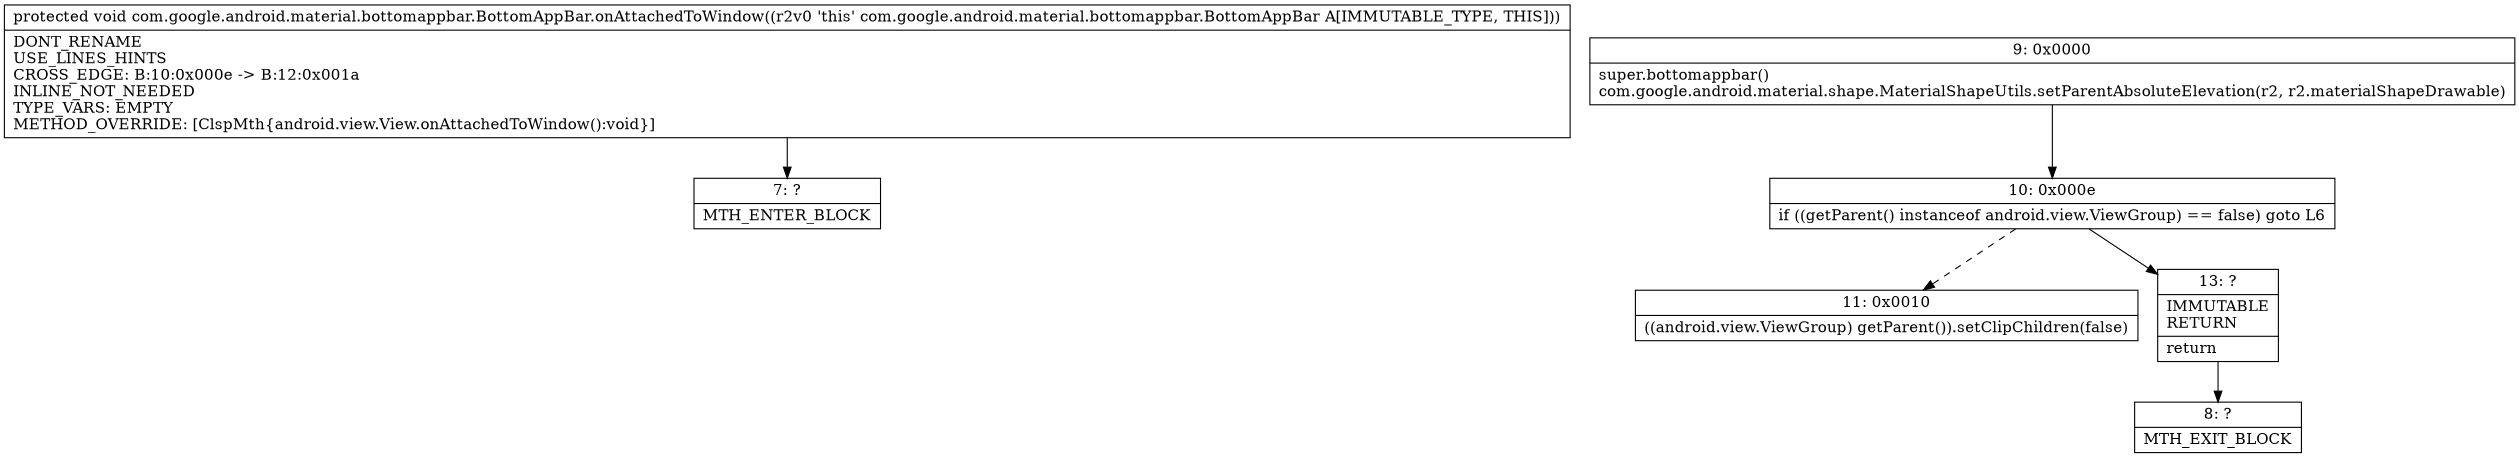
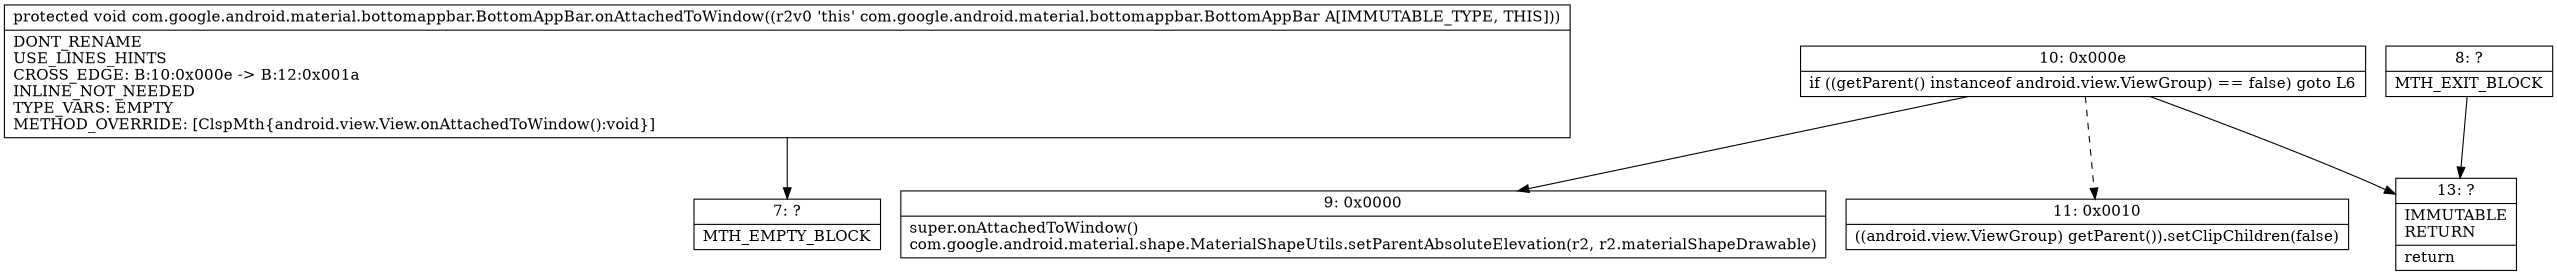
node "9: 0x0000": text "super.bottomappbar()" -> "super.onAttachedToWindow()"
edge "9: 0x0000" -> "10: 0x000e": reversed
node "7: ?": text "MTH_ENTER_BLOCK" -> "MTH_EMPTY_BLOCK"
edge "13: ?" -> "8: ?": reversed
